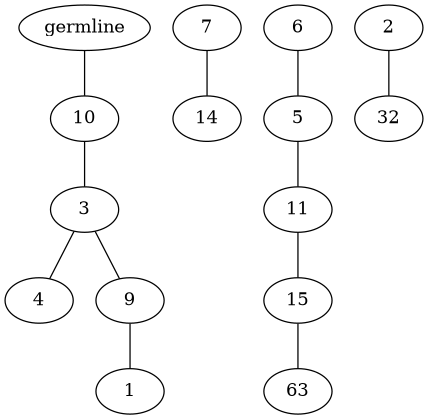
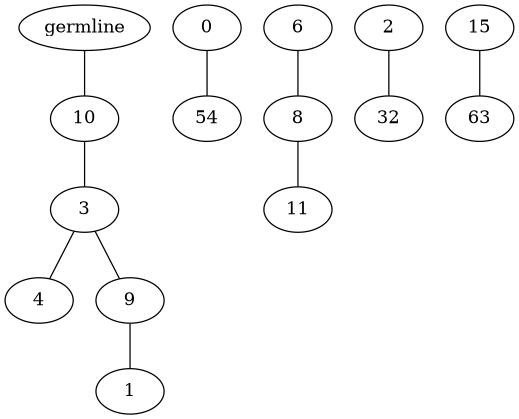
node "7": label "7" -> "0"
node "14": label "14" -> "54"
node "5": label "5" -> "8"
edge "11" -- "15": removed
